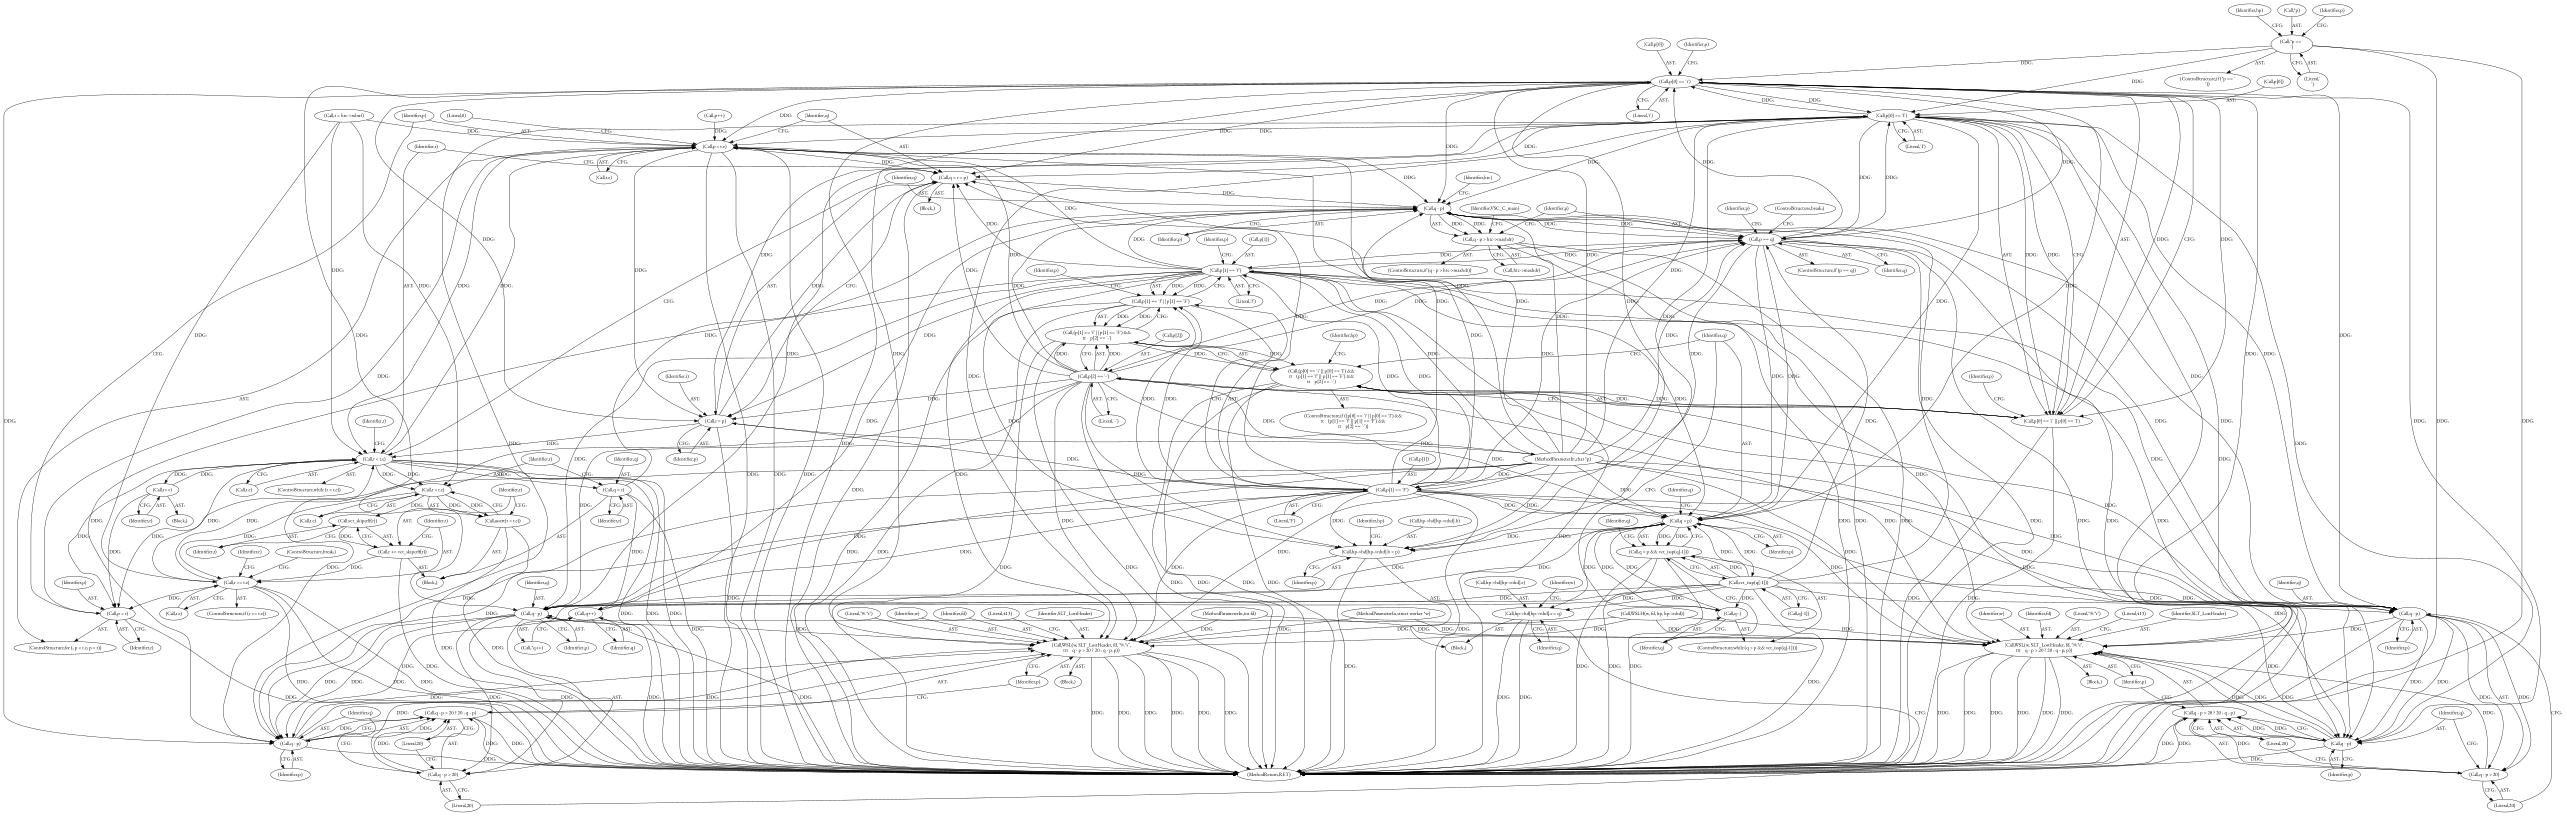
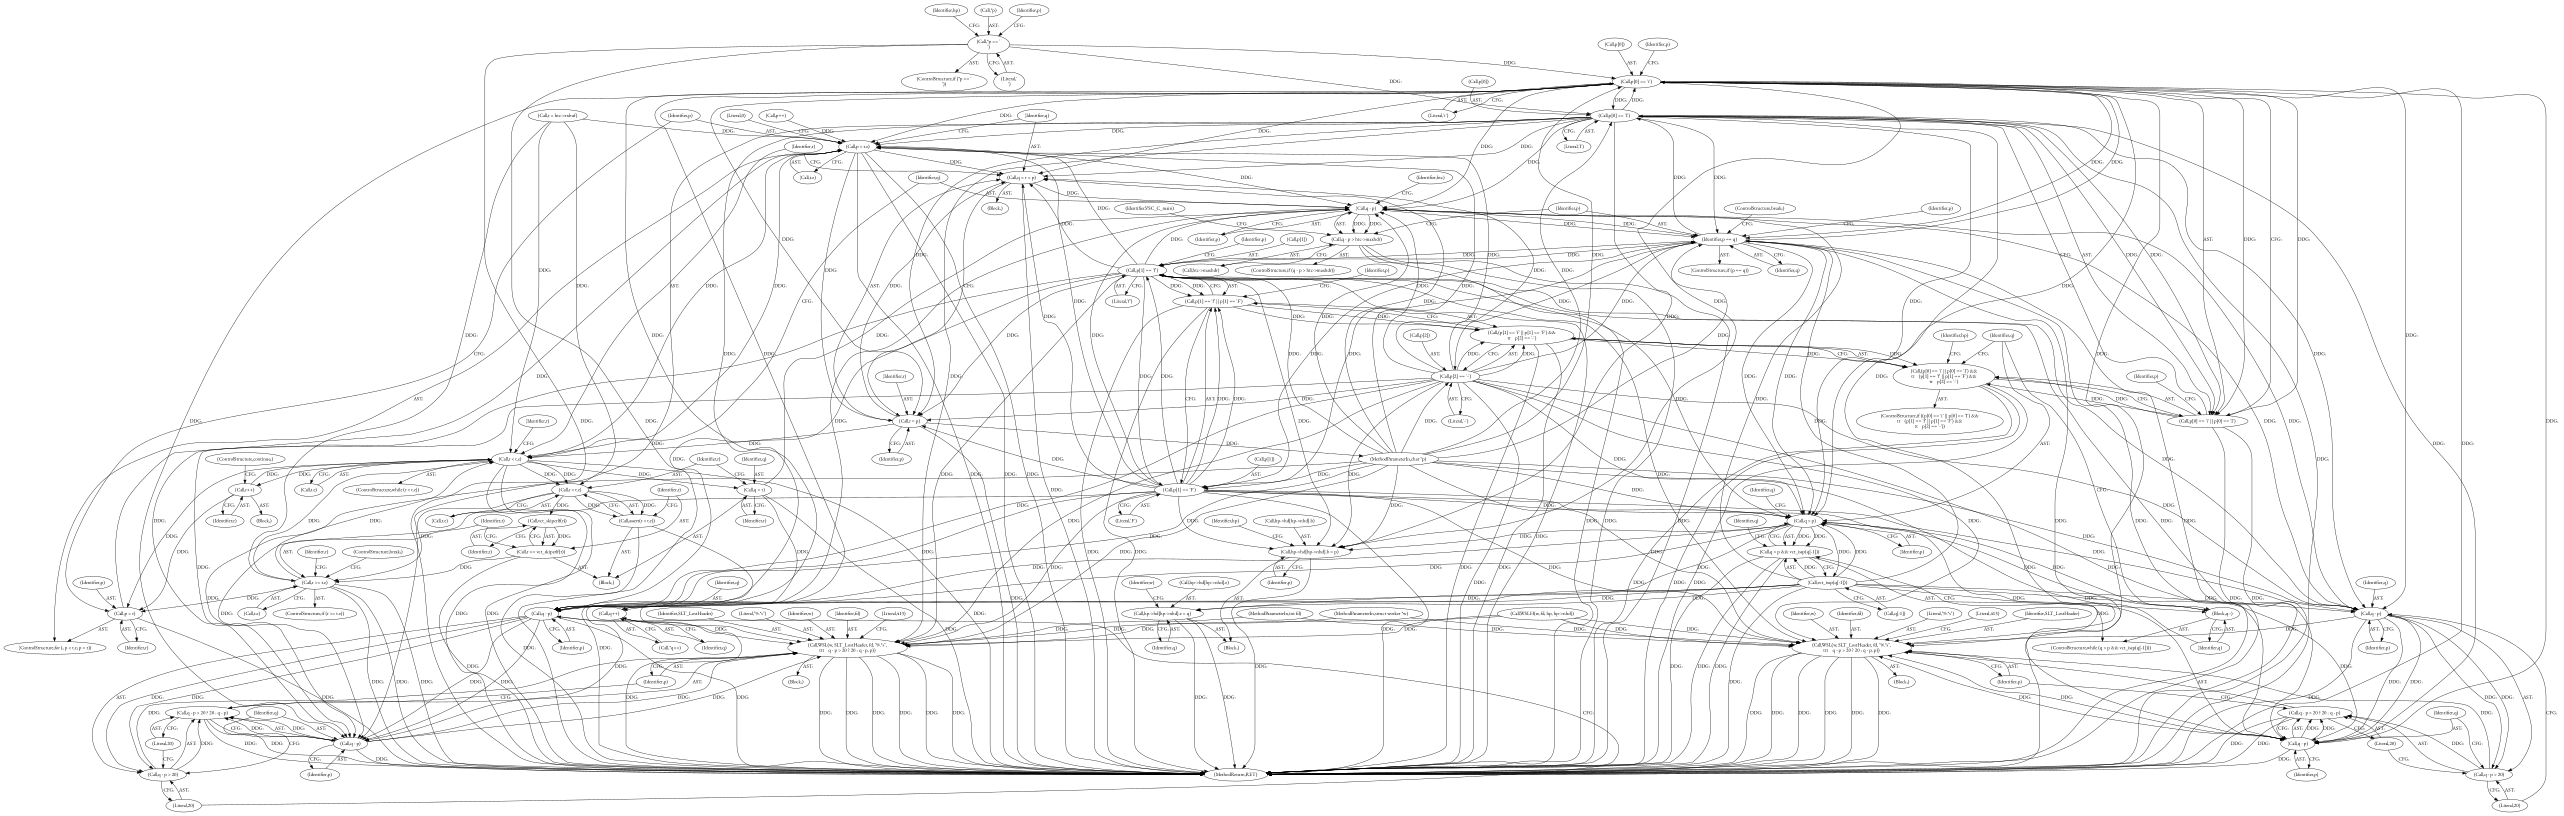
node "(Call,p == q)": label "(Call,p == q)" -> "(Identifier,p == q)"
node "(ControlStructure,continue;)": added
edge "(MethodParameterIn,char *p)" -> "(Call,p = r)": removed, label "DDG:"
node "(Call,q--)": label "(Call,q--)" -> "(Block,q--)"
